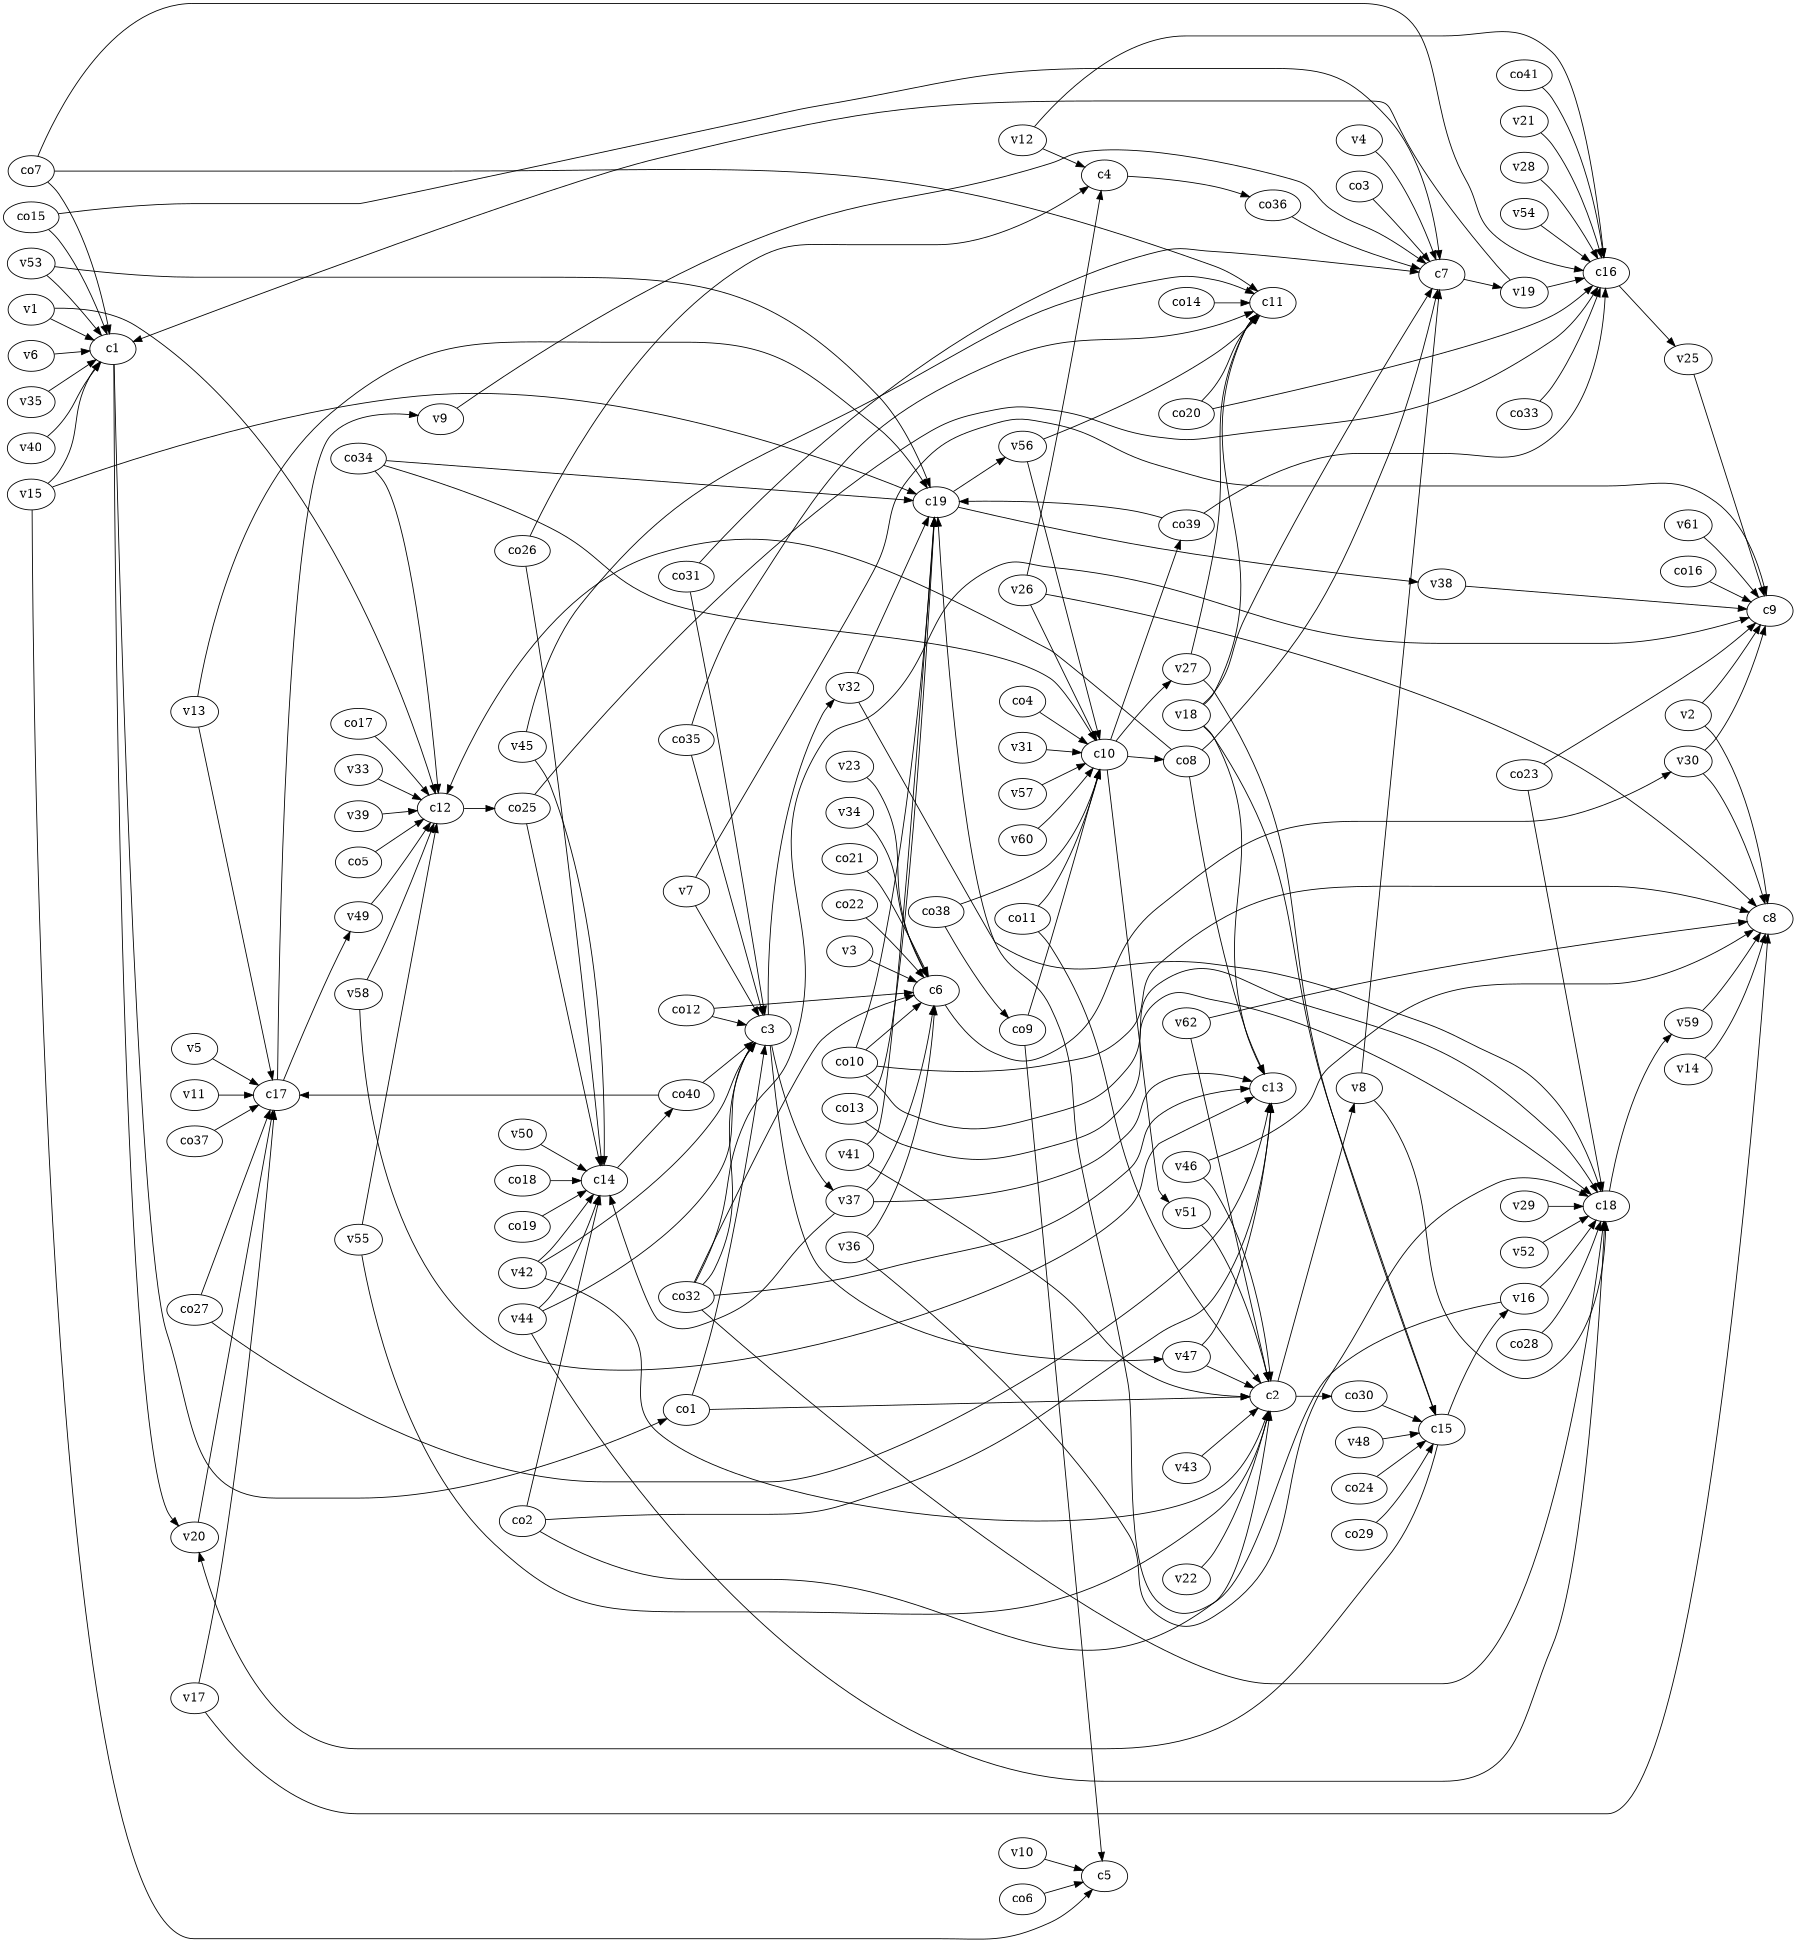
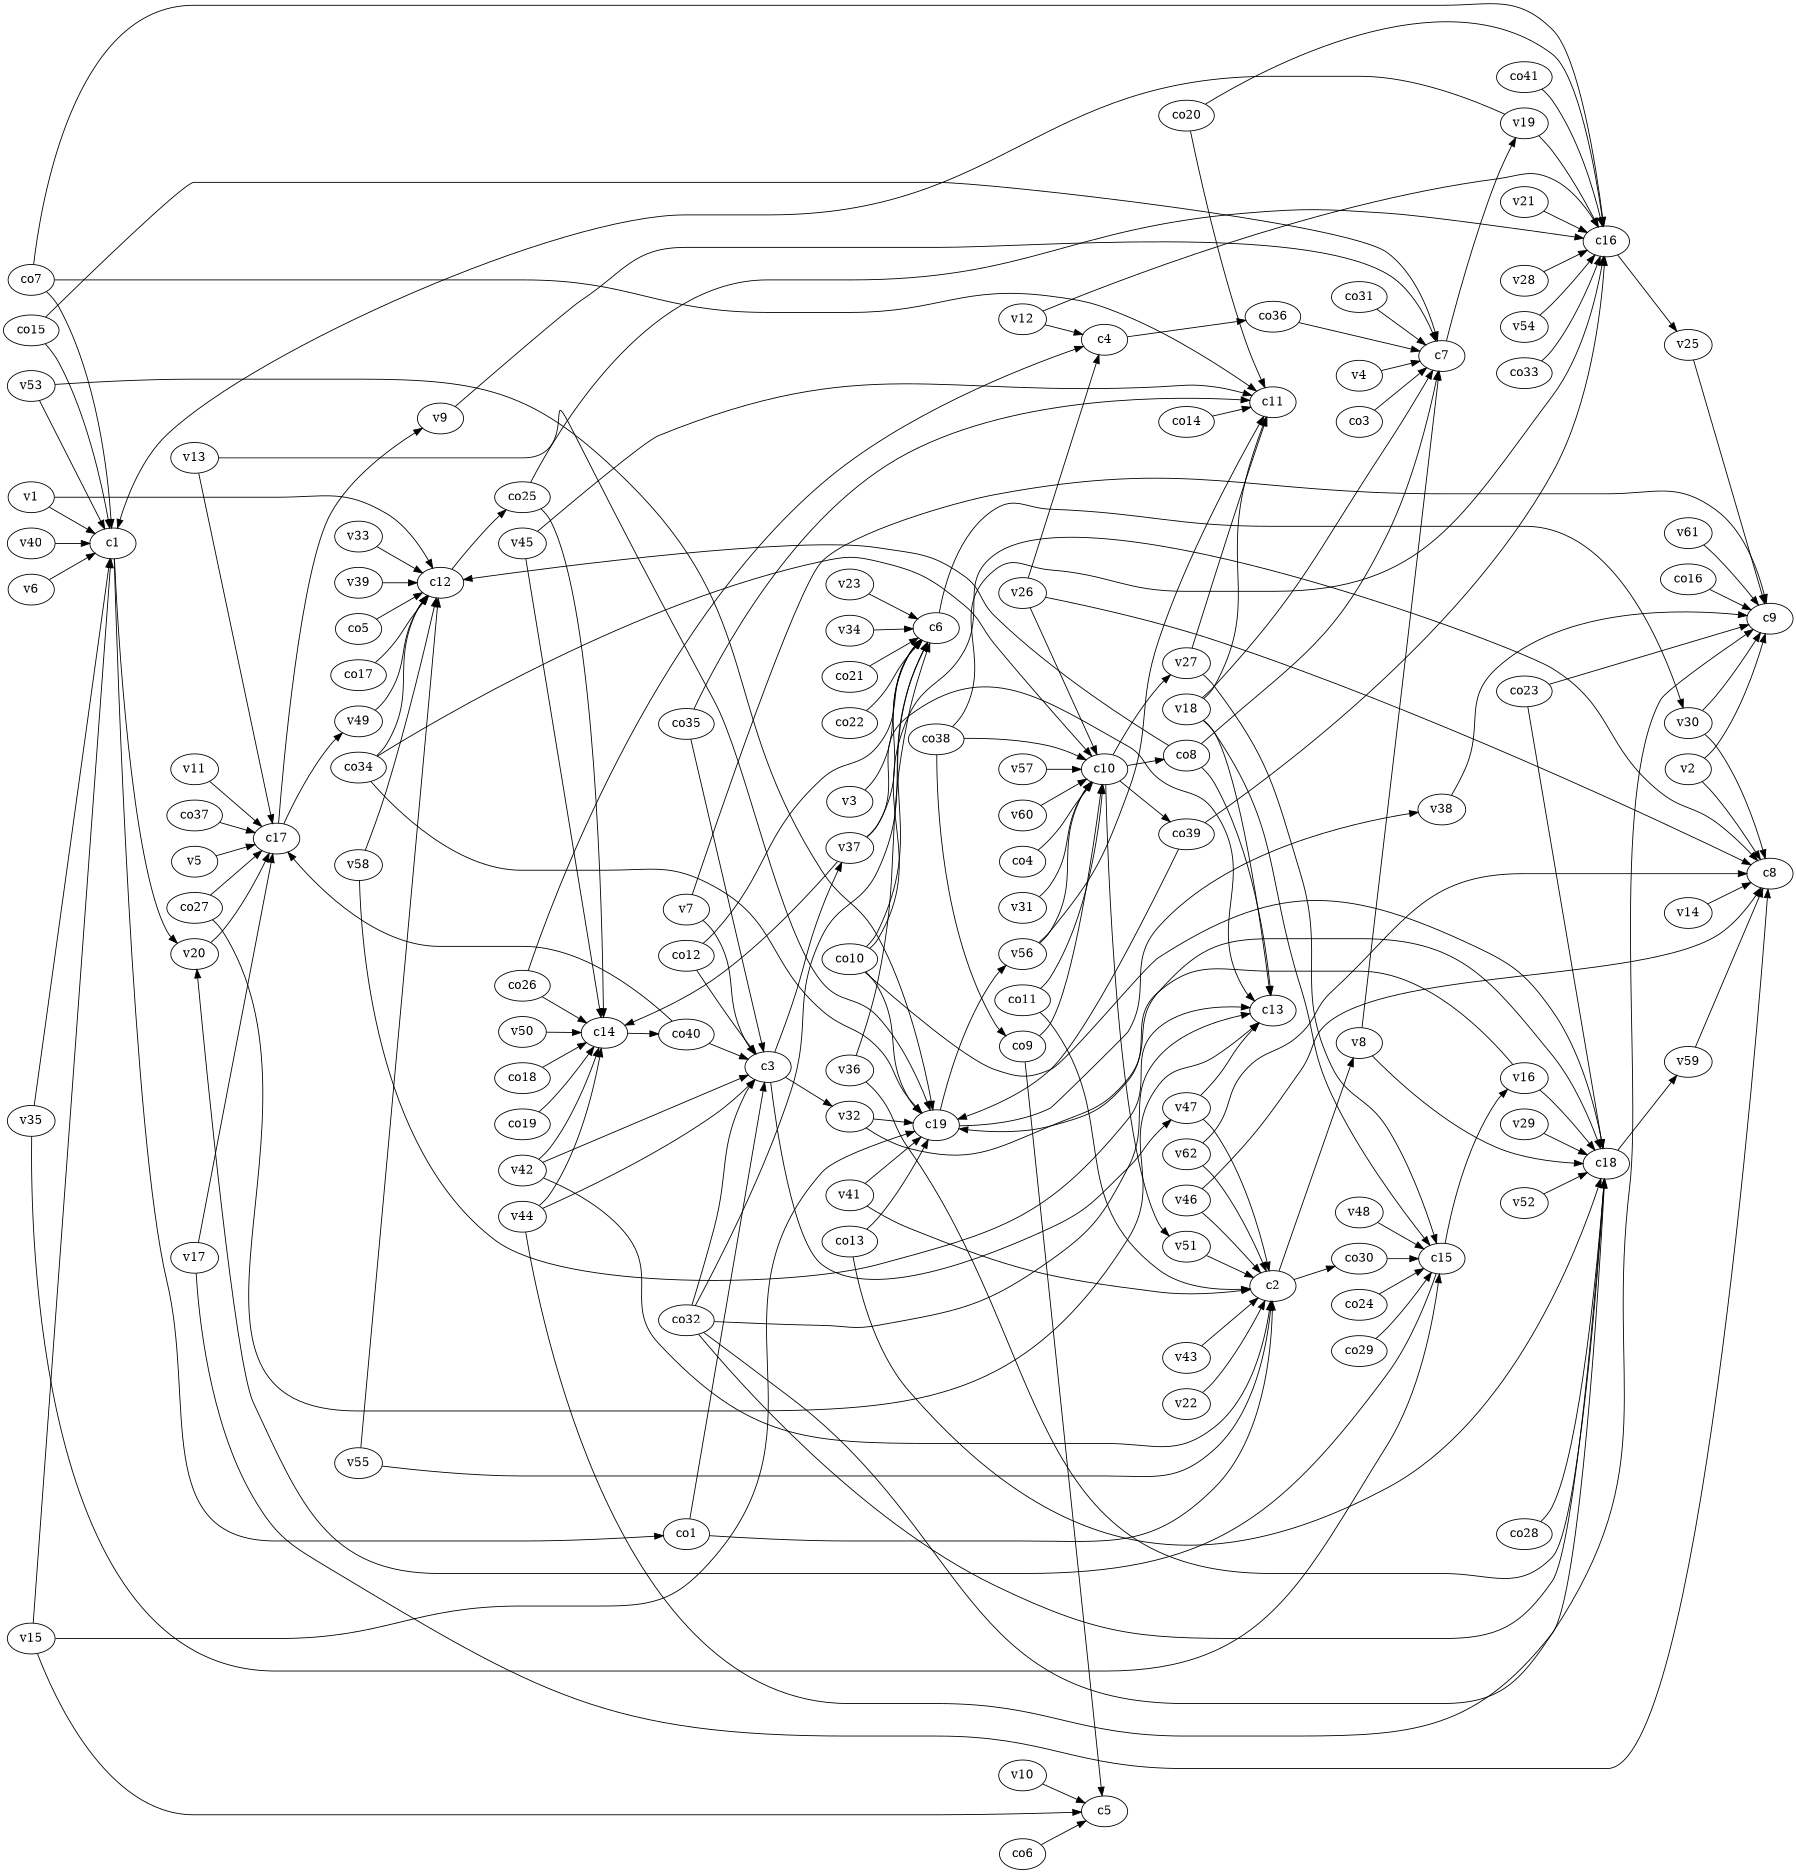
edge "co38" -> "c16": added
edge "co31" -> "c3": removed
node "co2": removed
edge "v35" -> "c15": added
